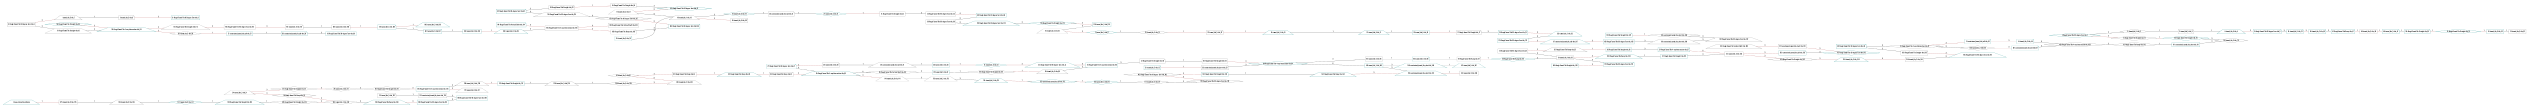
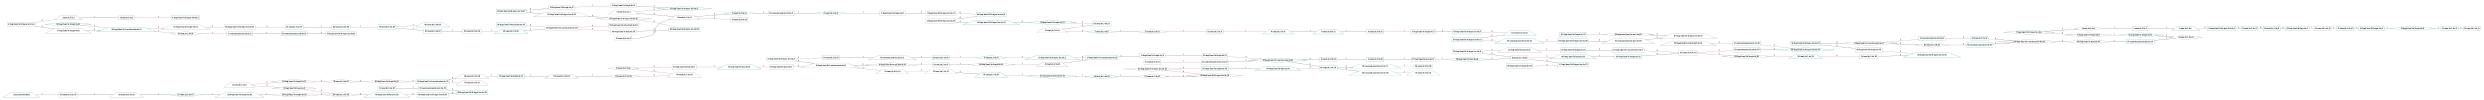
edge "179::constrained_tunnel_tile_short::tile_179" -- "144::Rough Tunnel Tile Ramp::tile_144": now "145::tunnel_tile_1::tile_145" -- "144::Rough Tunnel Tile Ramp::tile_144"
